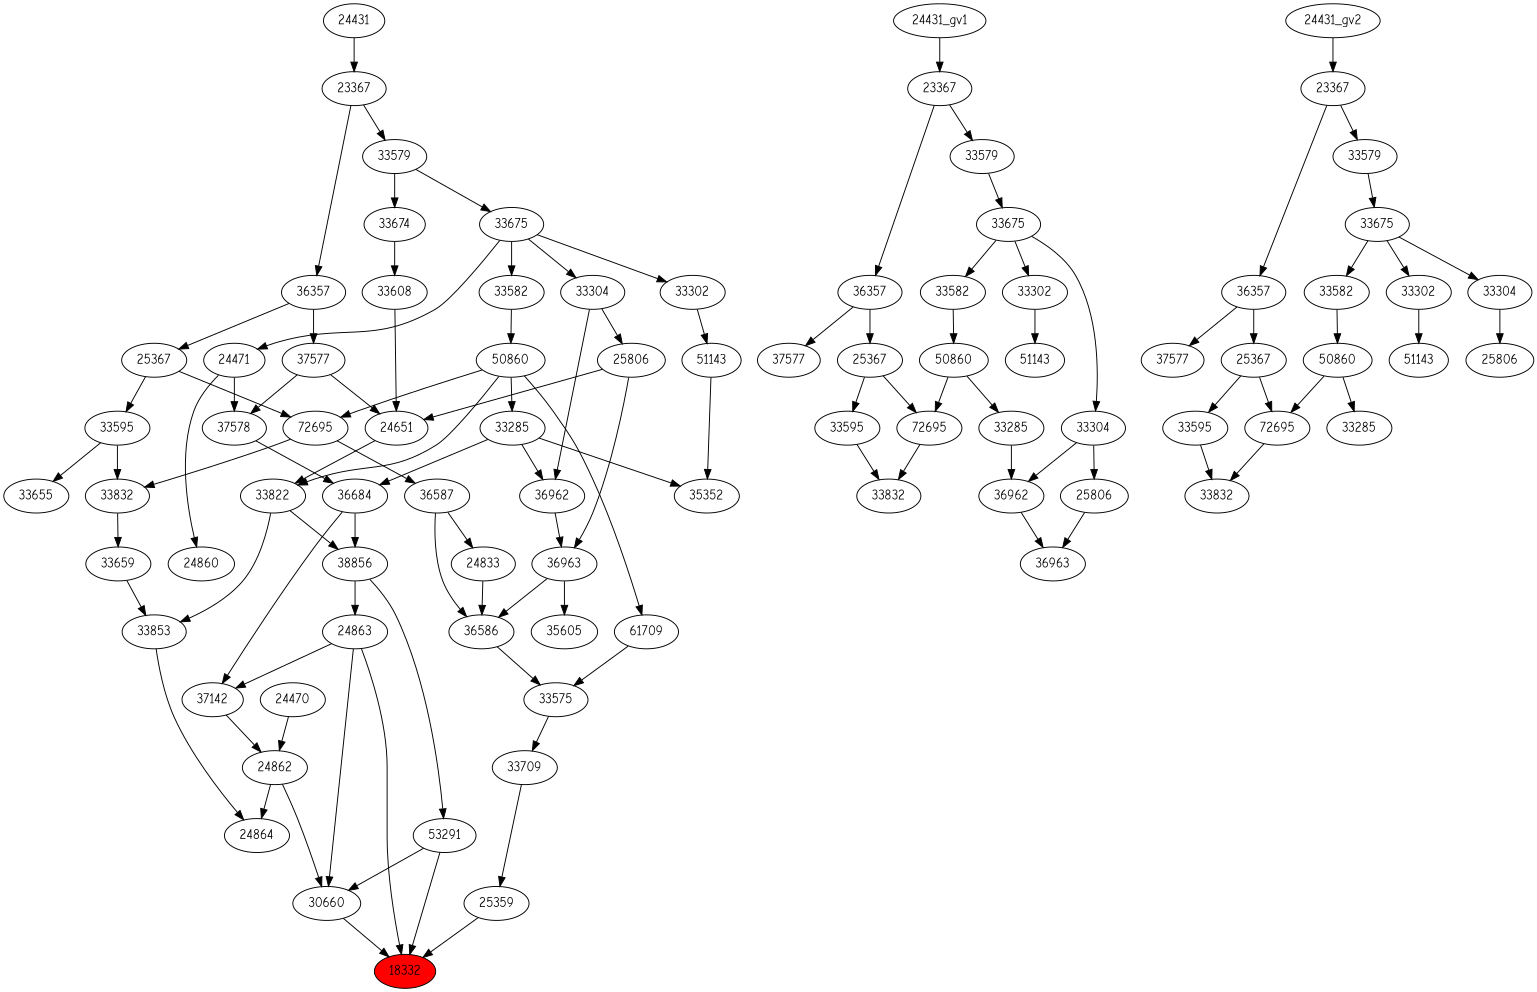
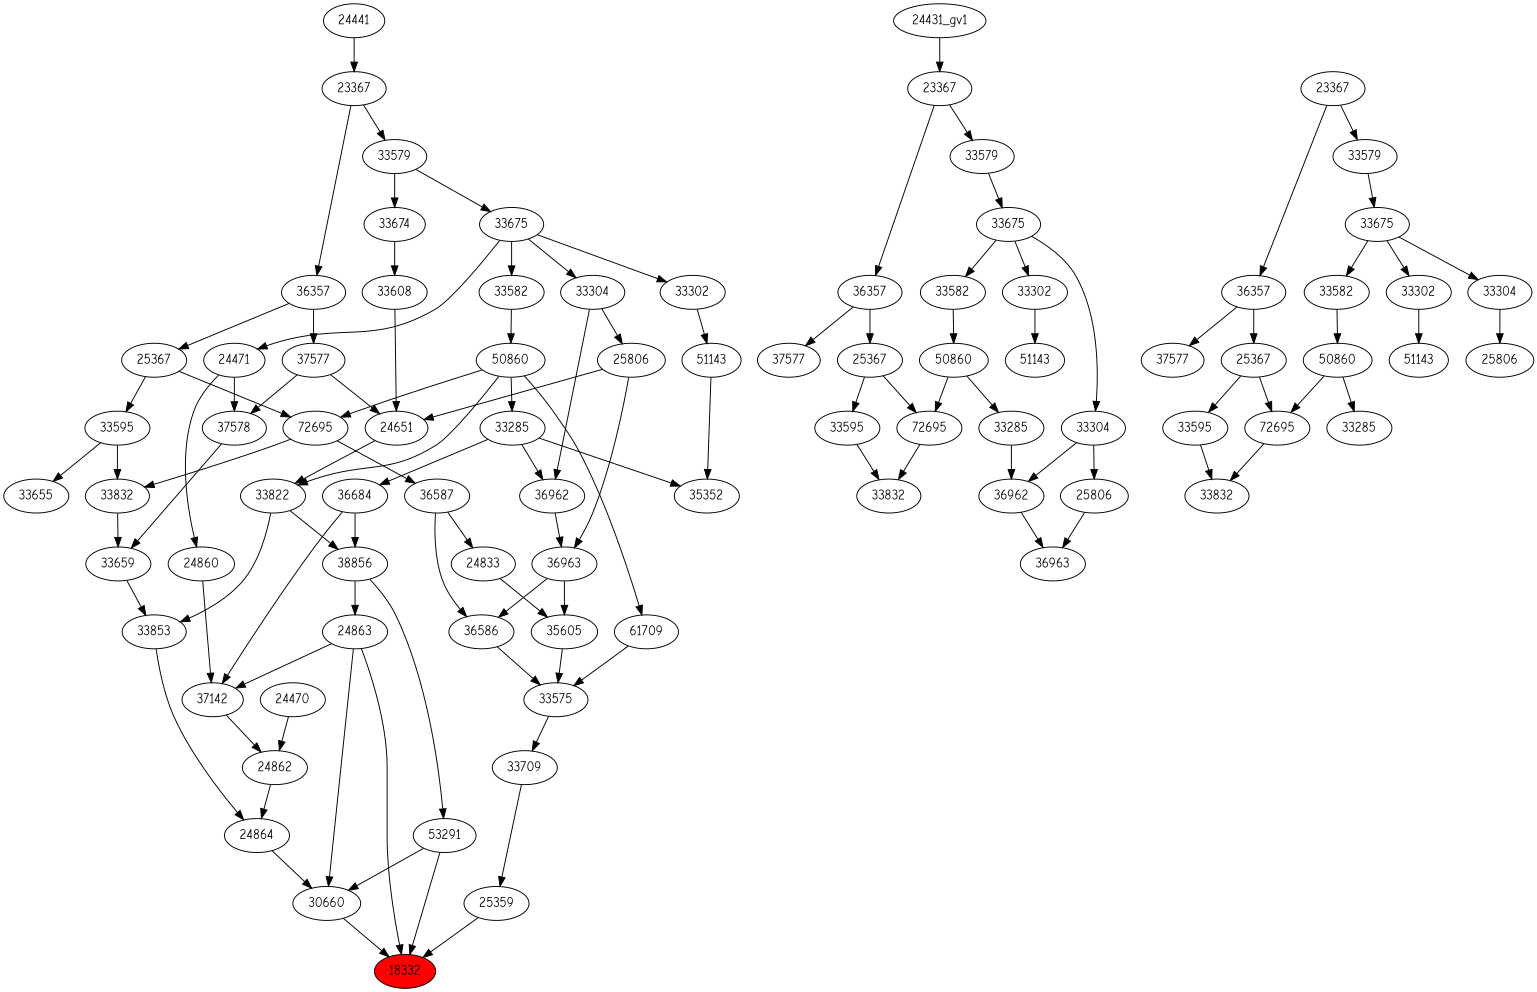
node "24431": label "24431" -> "24441"
node "24431_gv2": removed
edge "37578" -> "36684": now "37578" -> "33659"
edge "24833" -> "36586": now "24833" -> "35605"
edge "24860" -> "37142": added
edge "35605" -> "33575": added
edge "24862" -> "30660": now "24864" -> "30660"
